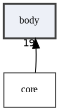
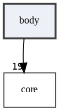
edge "core" -> "body": reversed
